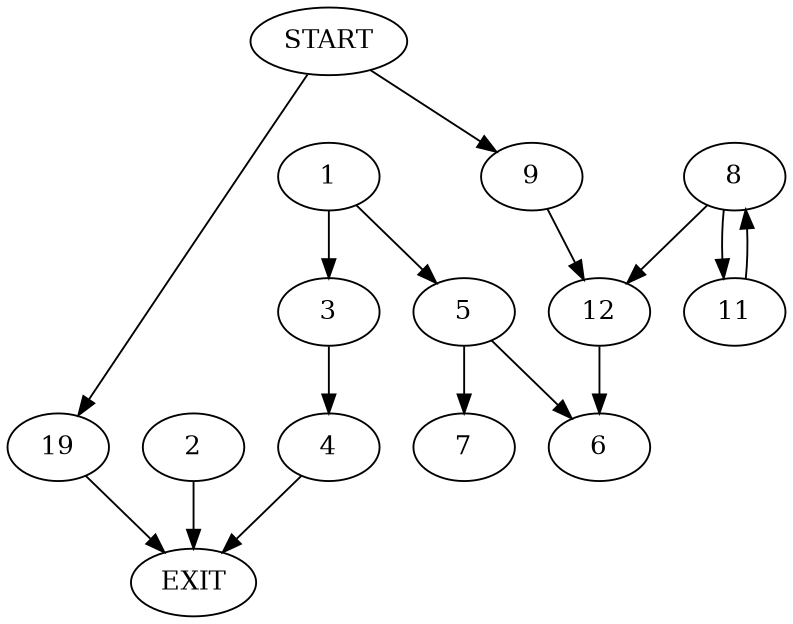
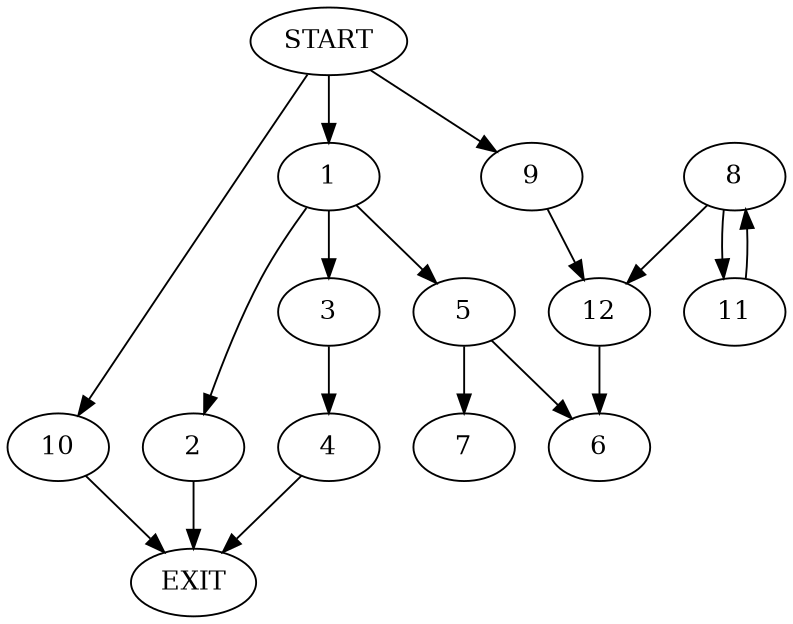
edge "START" -> "1": added
edge "1" -> "2": added
node "19": label "19" -> "10"
